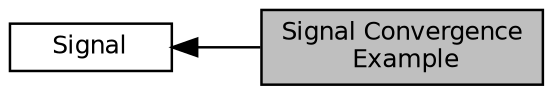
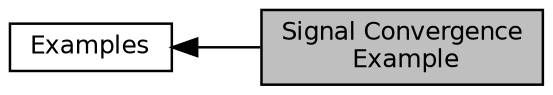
node "Signal": label "Signal" -> "Examples"
